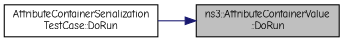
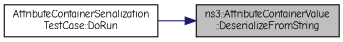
node "ns3::AttributeContainerValue ::DoRun": label "ns3::AttributeContainerValue ::DoRun" -> "ns3::AttributeContainerValue ::DeserializeFromString"
